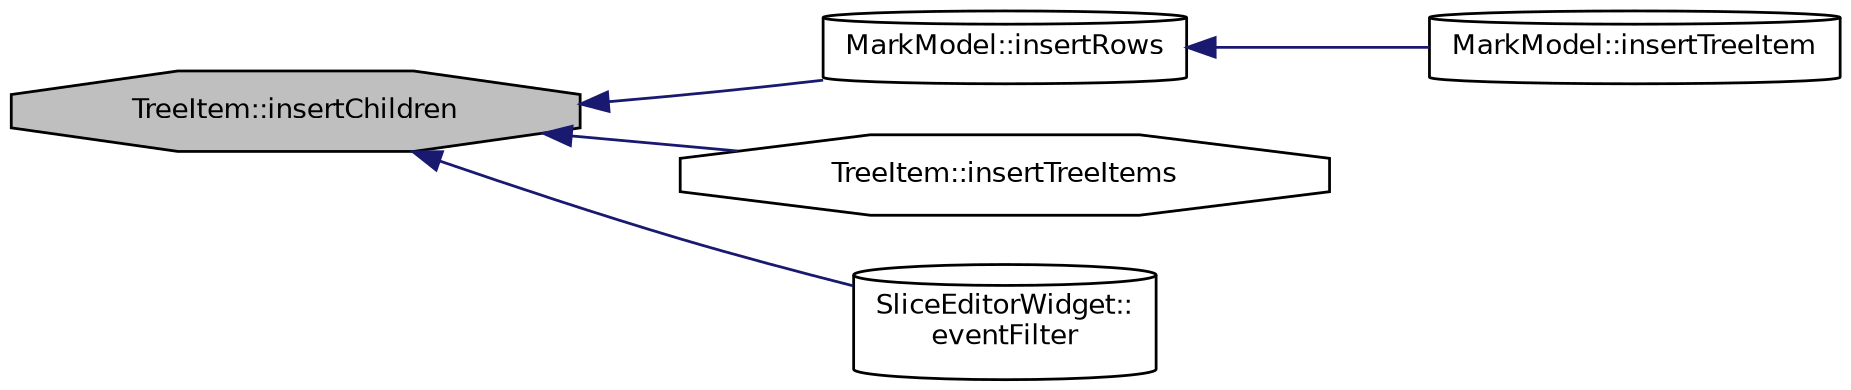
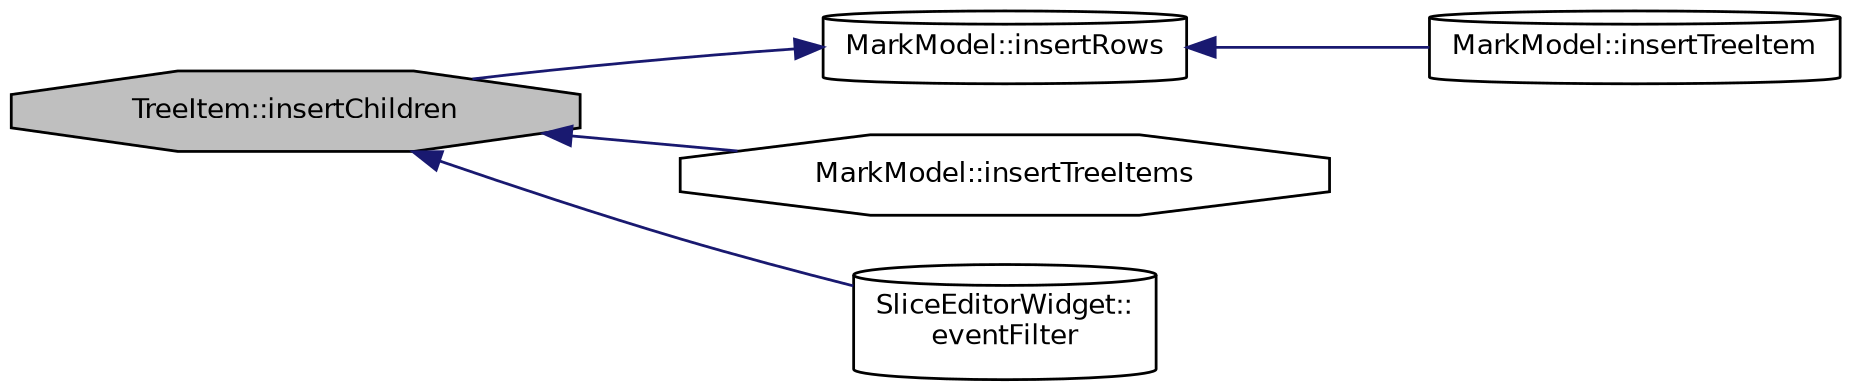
edge "MarkModel::insertRows" -> "TreeItem::insertChildren": reversed
node "TreeItem::insertTreeItems": label "TreeItem::insertTreeItems" -> "MarkModel::insertTreeItems"
